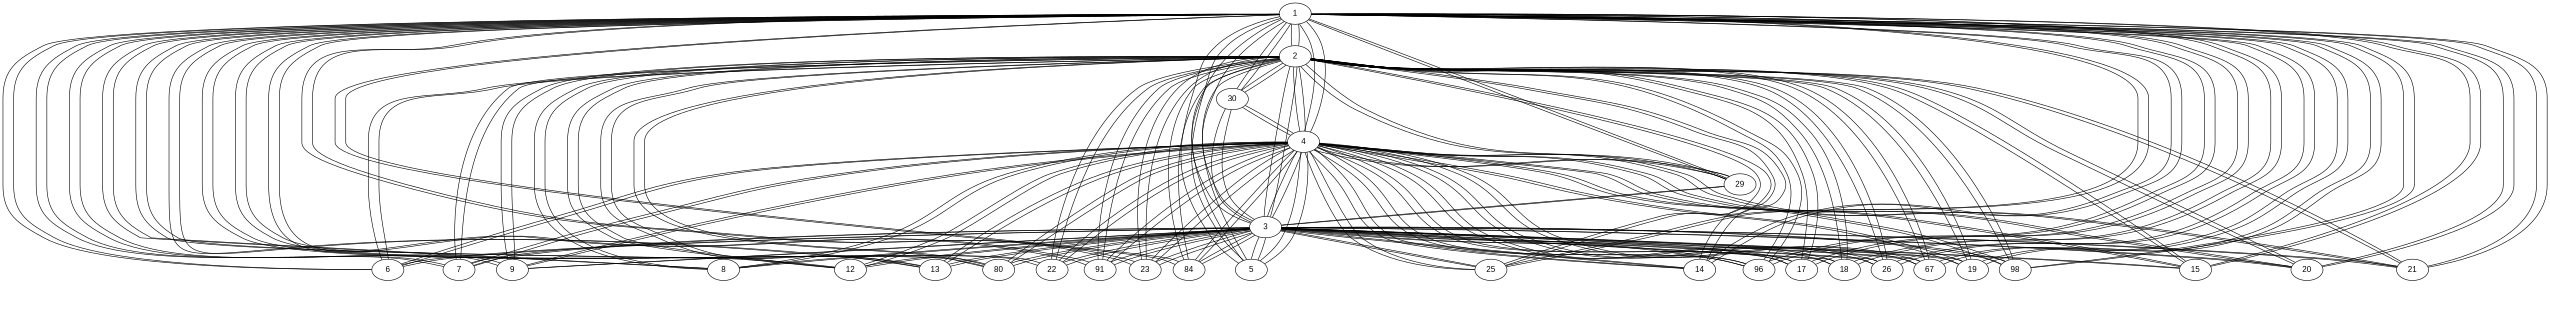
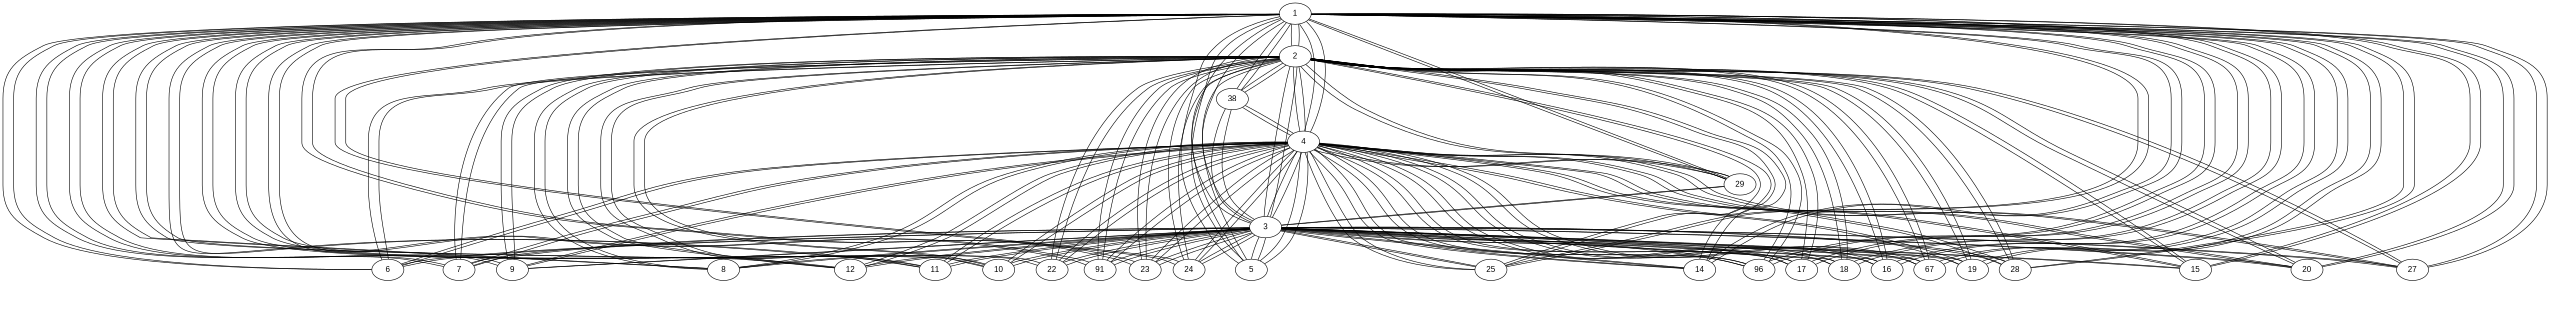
node "30": label "30" -> "38"
node "13": label "13" -> "11"
node "80": label "80" -> "10"
node "84": label "84" -> "24"
node "26": label "26" -> "16"
node "98": label "98" -> "28"
node "21": label "21" -> "27"
